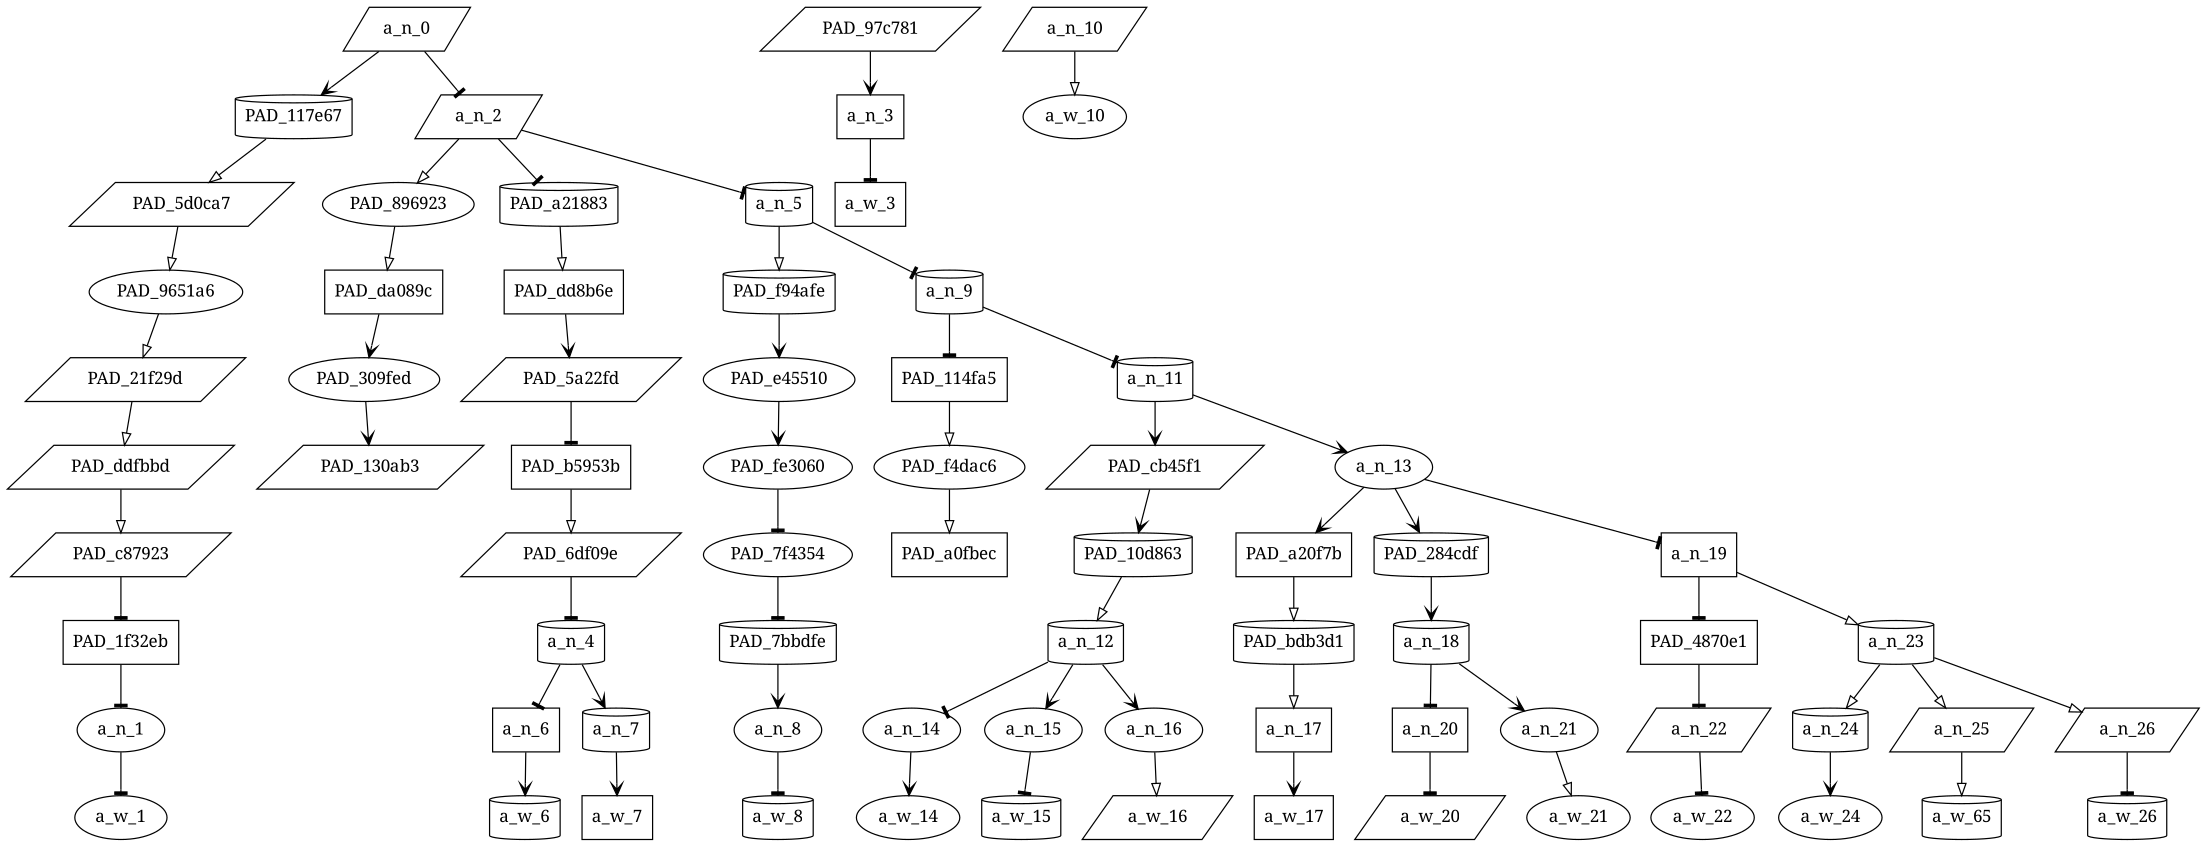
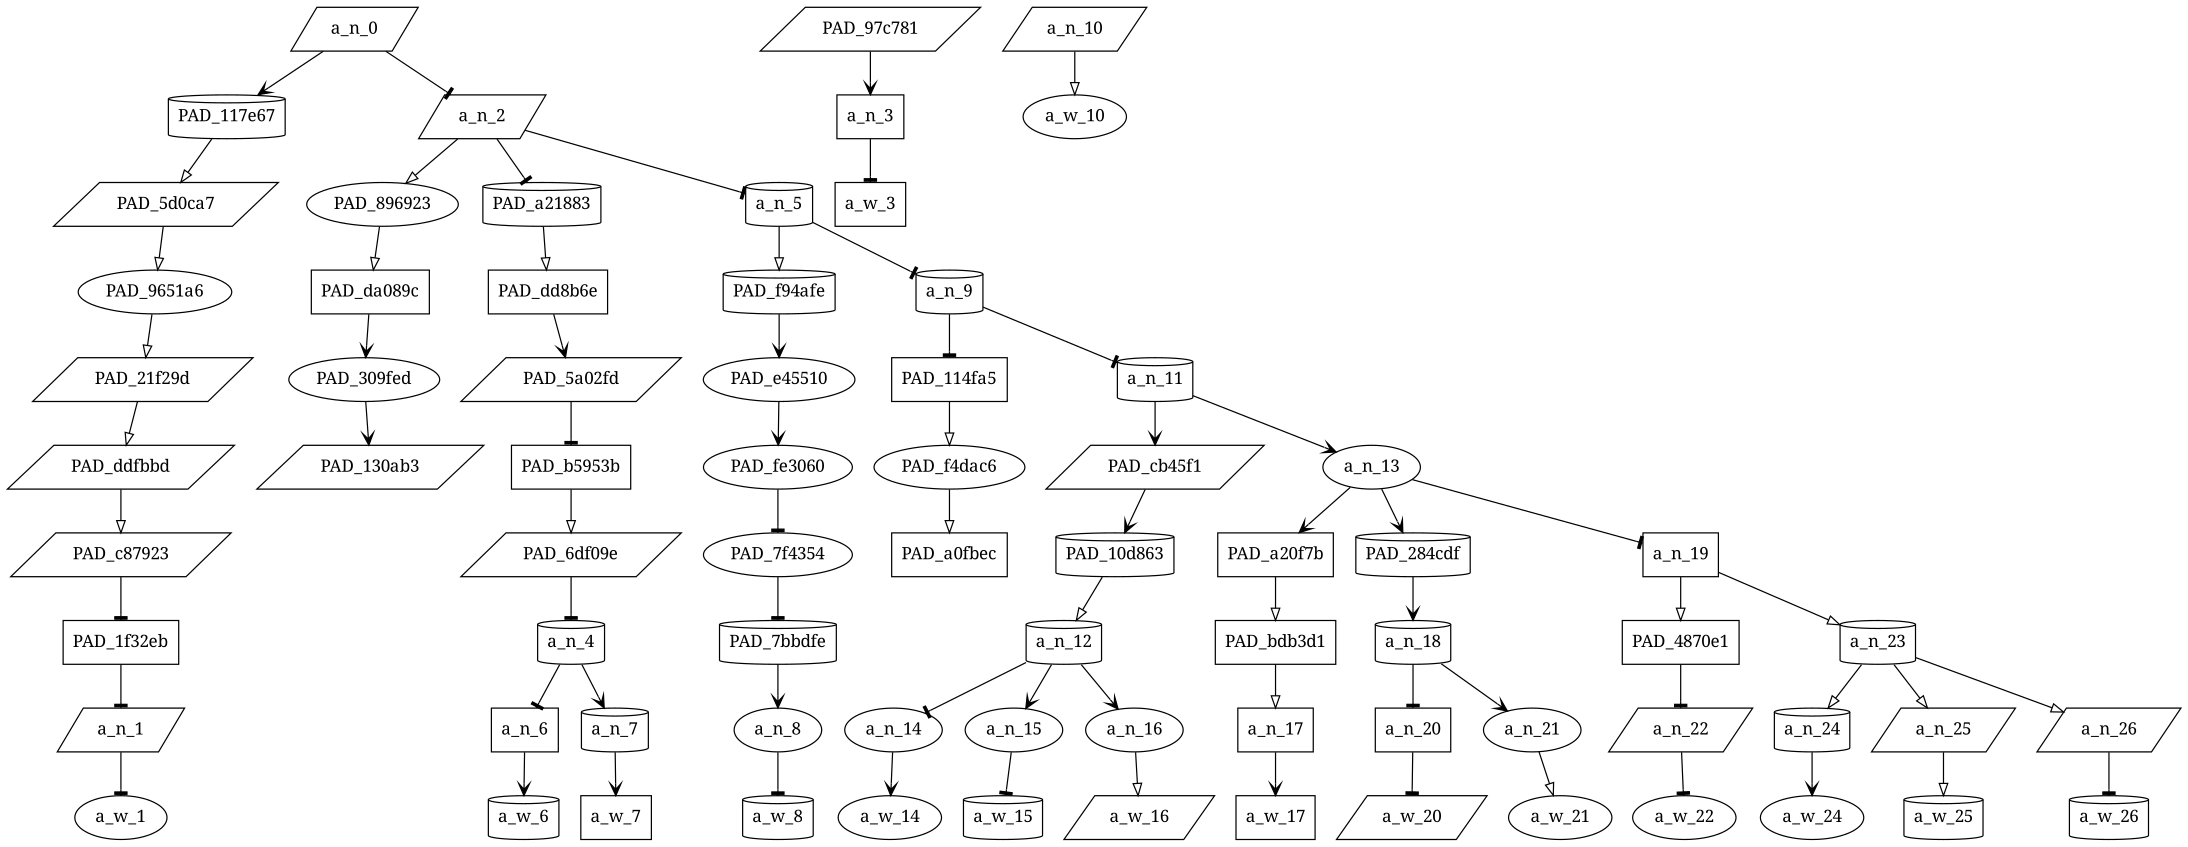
node "PAD_5a22fd": label "PAD_5a22fd" -> "PAD_5a02fd"
edge "a_n_19" -> "PAD_4870e1": arrowhead tee -> onormal
node "PAD_bdb3d1": shape cylinder -> box
node "a_n_1": shape ellipse -> parallelogram
node "a_w_65": label "a_w_65" -> "a_w_25"
